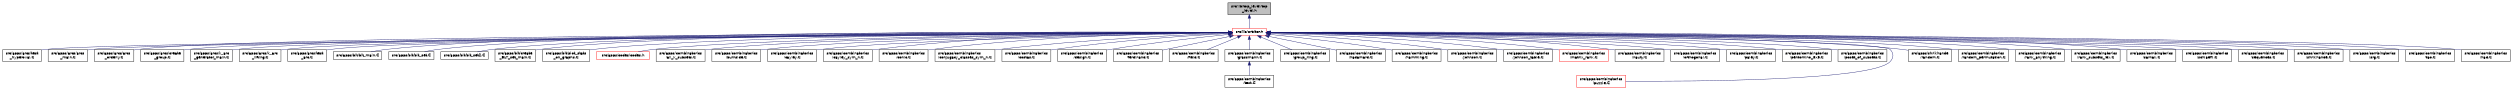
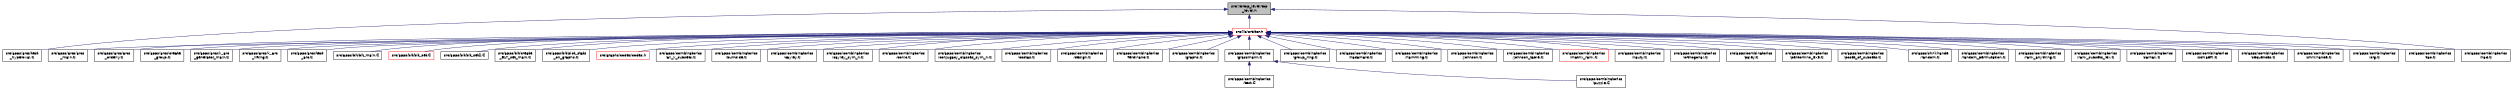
edge "src/apps/combinatorics /had.C" -> "src/lib/orbiter.h": now "src/apps/combinatorics /had.C" -> "src/lib/top_level/top _level.h"
edge "src/apps/arcs/test _hyperoval.C" -> "src/lib/orbiter.h": now "src/apps/arcs/test _hyperoval.C" -> "src/lib/top_level/top _level.h"
node "src/apps/blt/blt_set.C": color black -> red
node "src/apps/codes/codes.h": label "src/apps/codes/codes.h" -> "src/graphs/codes/codes.h"
node "src/apps/combinatorics /field.C": label "src/apps/combinatorics /field.C" -> "src/apps/combinatorics /graphs.C"
edge "src/apps/combinatorics /puzzle.C" -> "src/lib/orbiter.h": now "src/apps/combinatorics /puzzle.C" -> "src/apps/combinatorics /grassmann.C"
node "src/apps/combinatorics /puzzle.C": color red -> black
